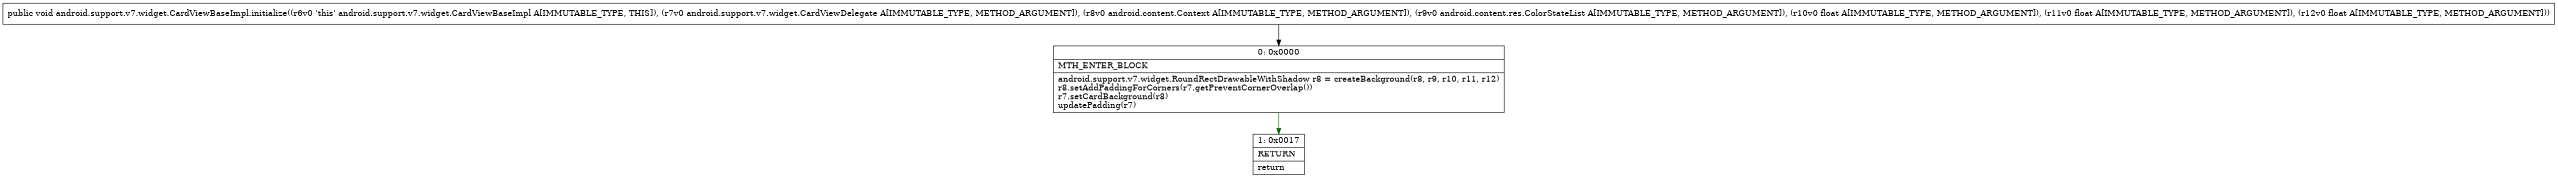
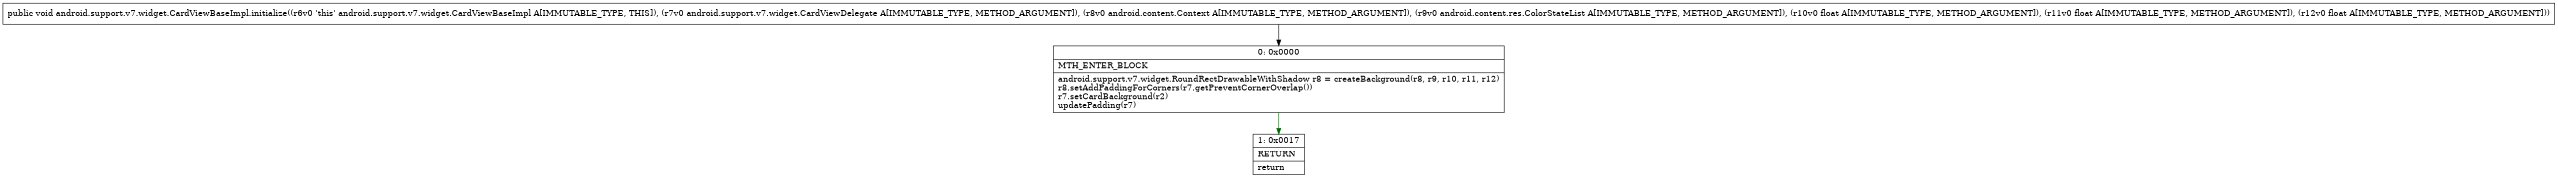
node "0: 0x0000": text "r7.setCardBackground(r8)" -> "r7.setCardBackground(r2)"
